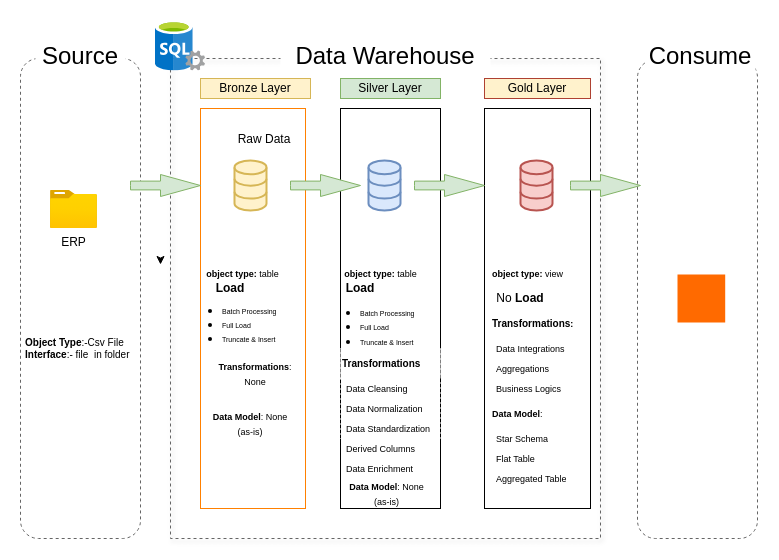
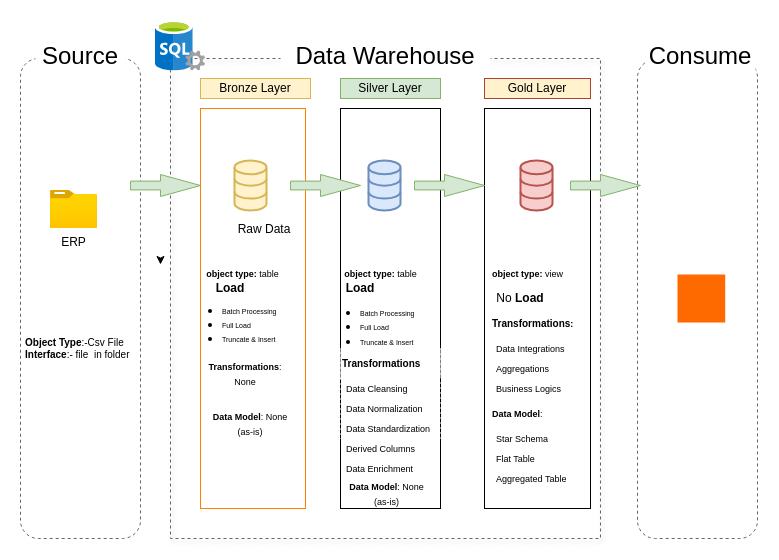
node "Raw Data": moved (265, 140) -> (265, 230)
node "Transformations: None": moved (256, 374) -> (246, 374)
